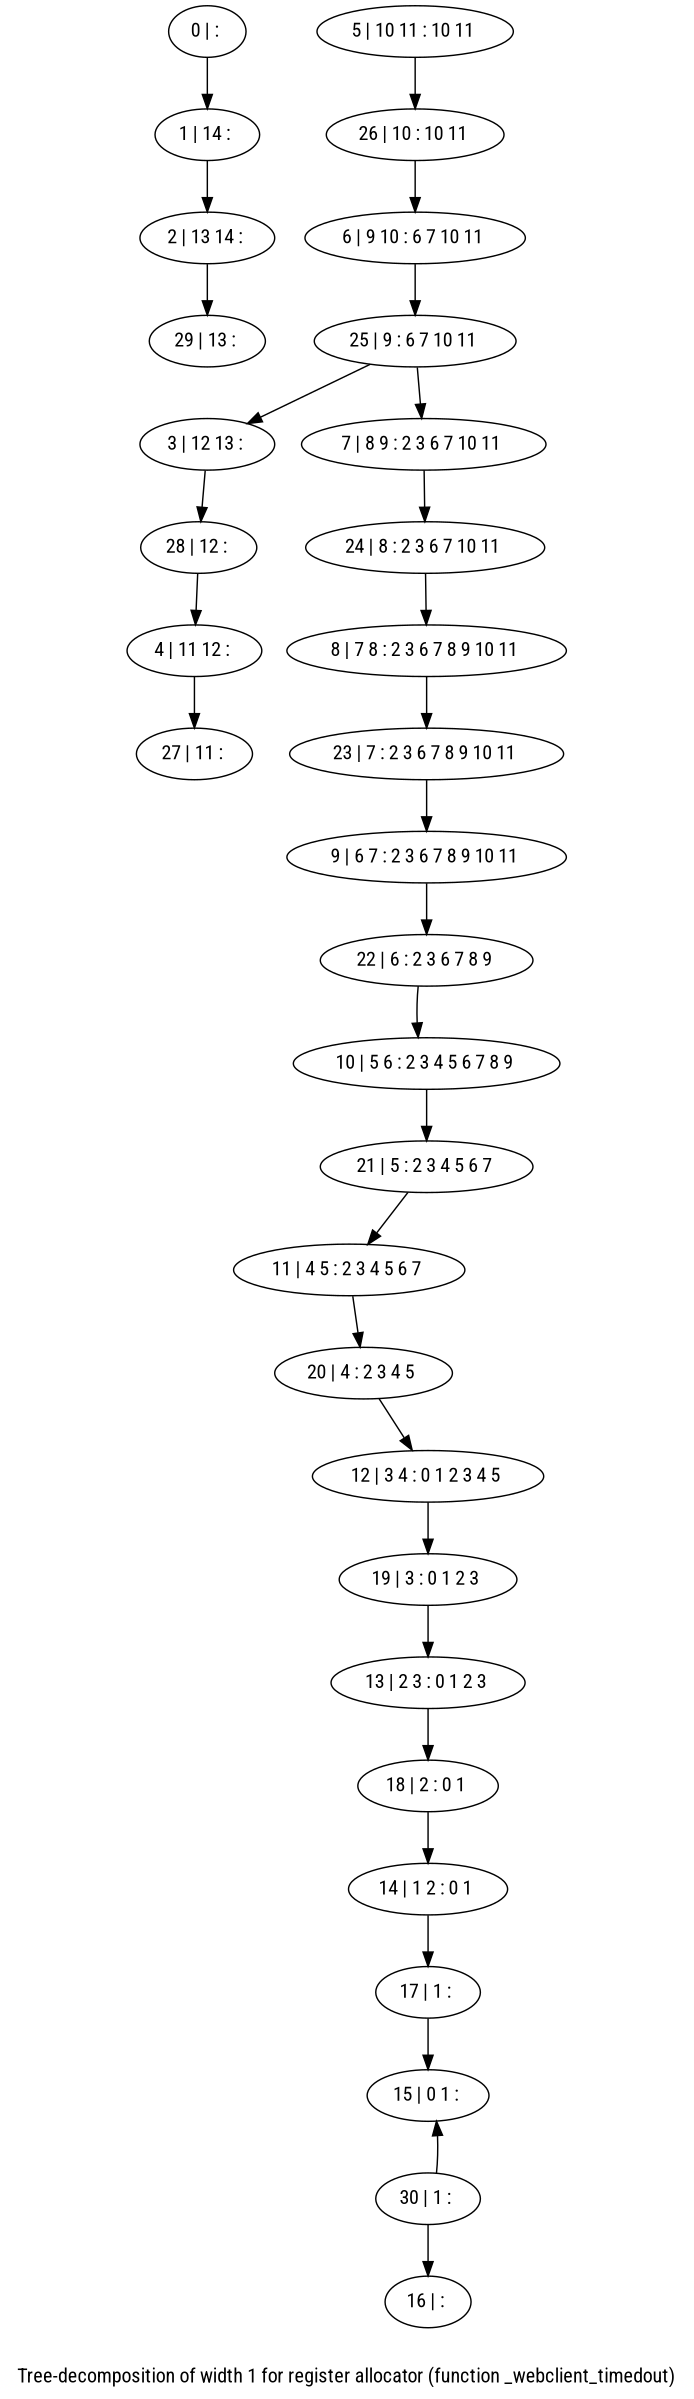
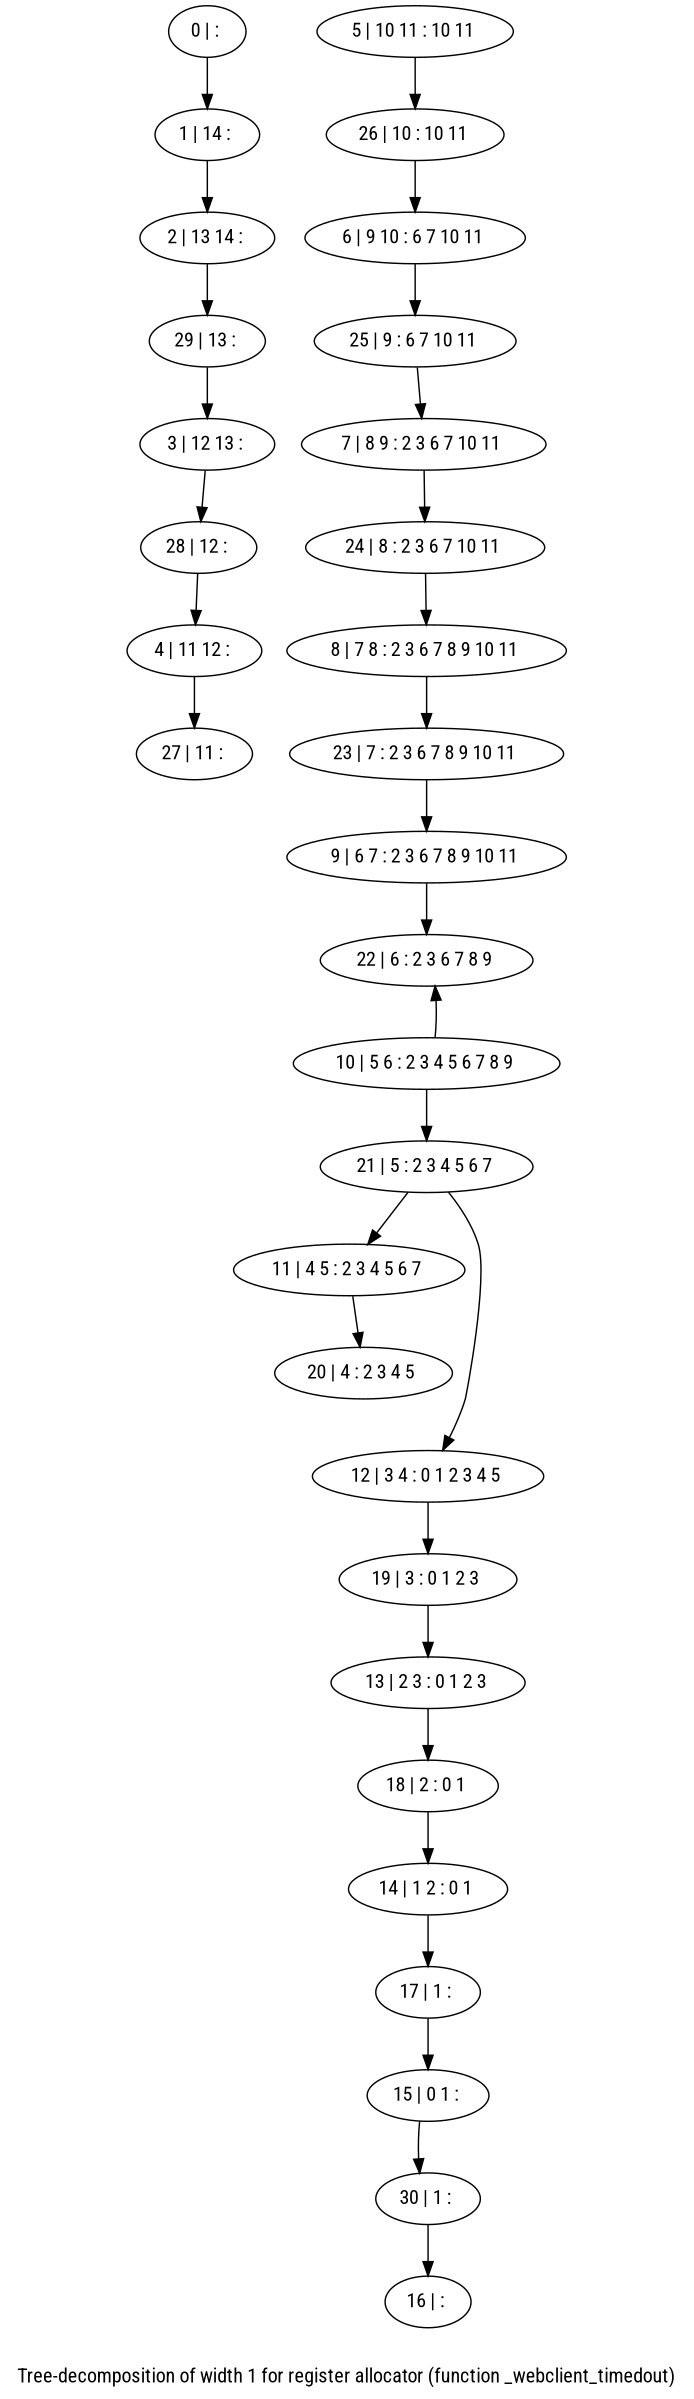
edge "25 | 9 : 6 7 10 11" -> "3 | 12 13 :": now "29 | 13 :" -> "3 | 12 13 :"
edge "22 | 6 : 2 3 6 7 8 9" -> "10 | 5 6 : 2 3 4 5 6 7 8 9": reversed
edge "20 | 4 : 2 3 4 5" -> "12 | 3 4 : 0 1 2 3 4 5": now "21 | 5 : 2 3 4 5 6 7" -> "12 | 3 4 : 0 1 2 3 4 5"
edge "30 | 1 :" -> "15 | 0 1 :": reversed
